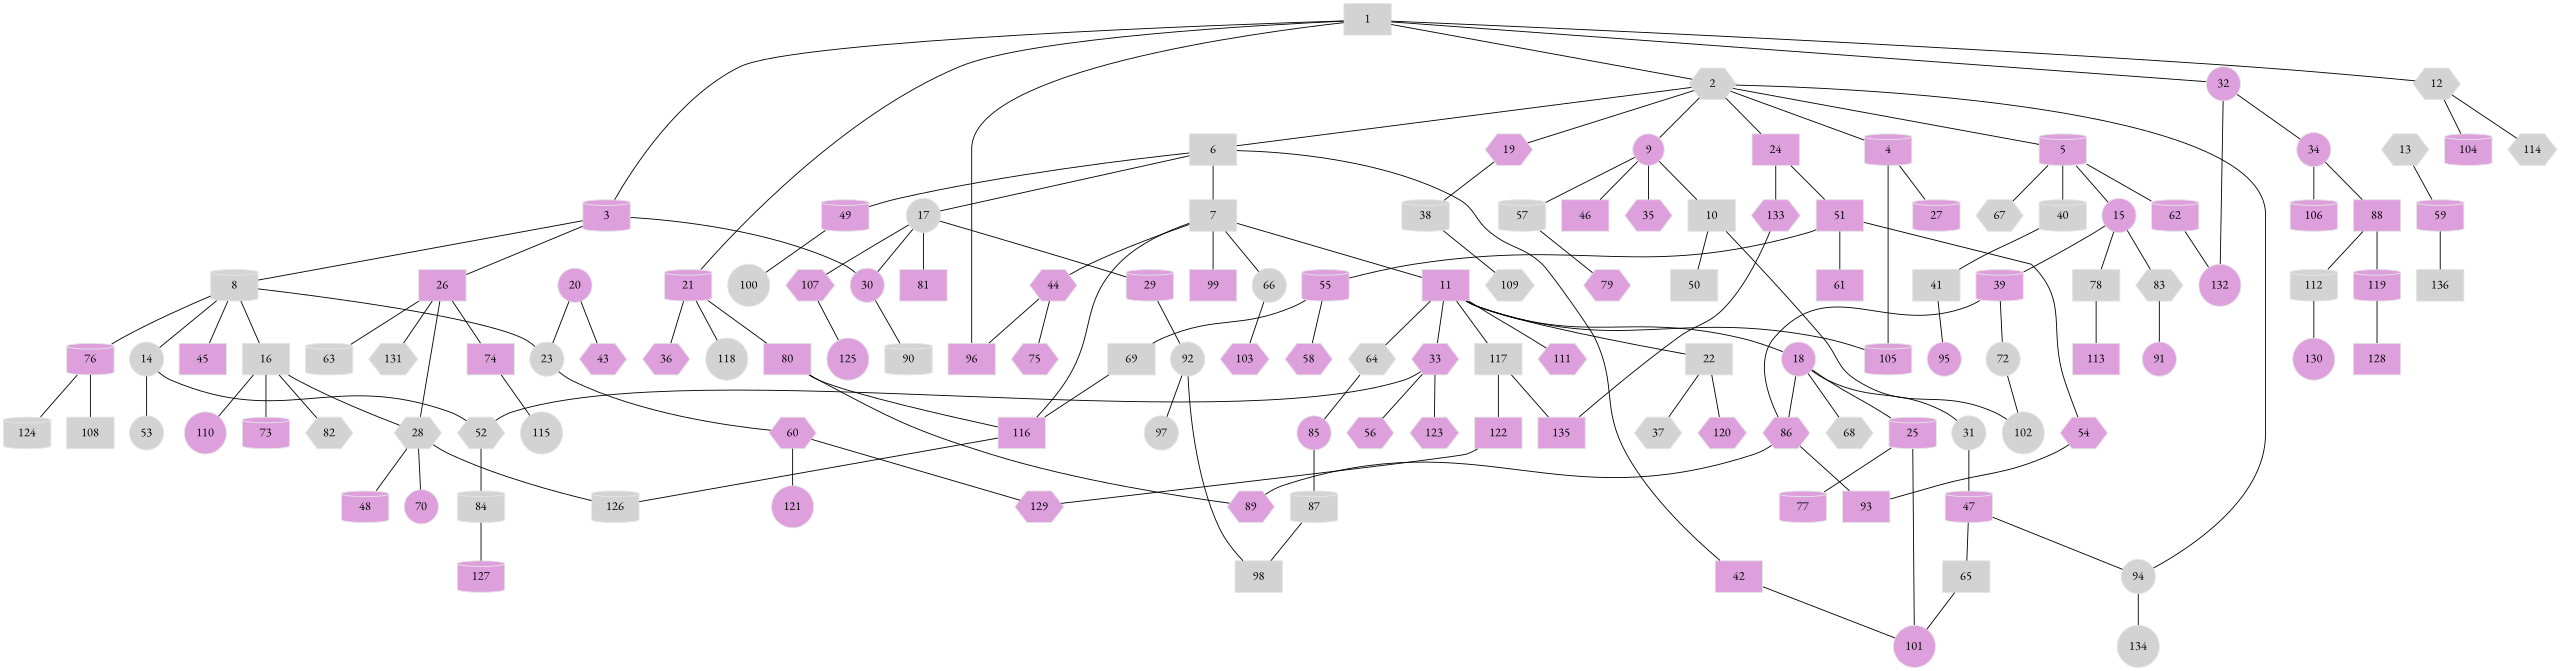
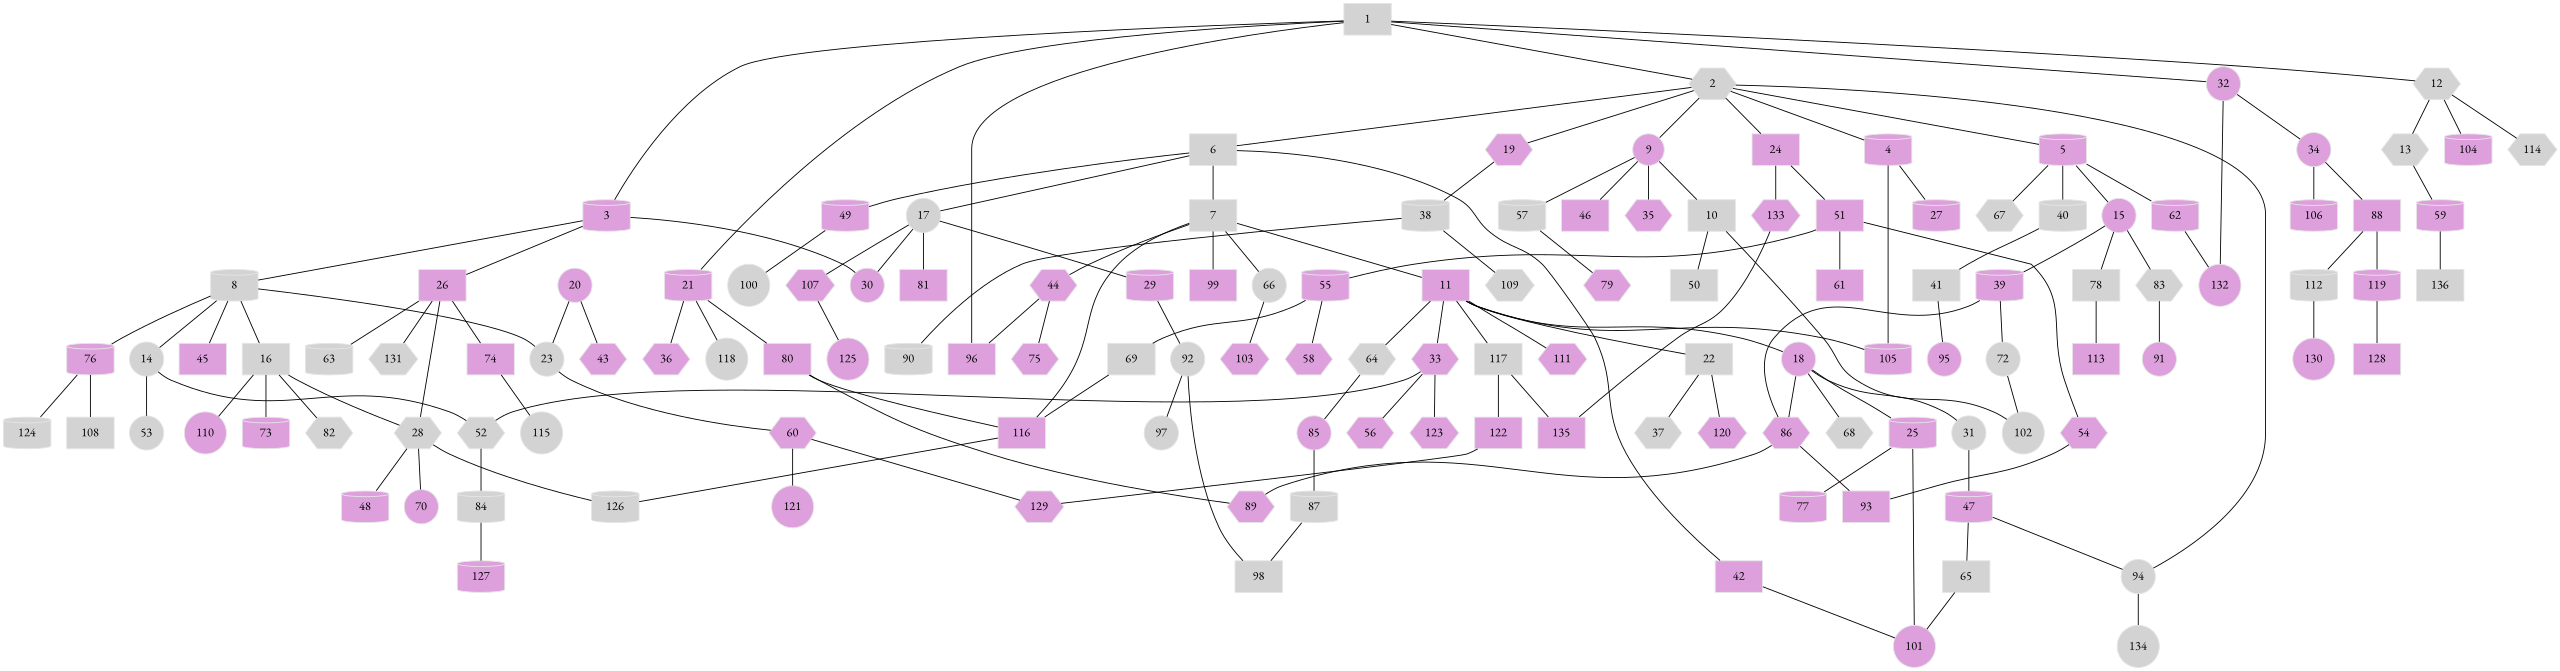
edge "12" -- "13": added
edge "30" -- "90": now "38" -- "90"
